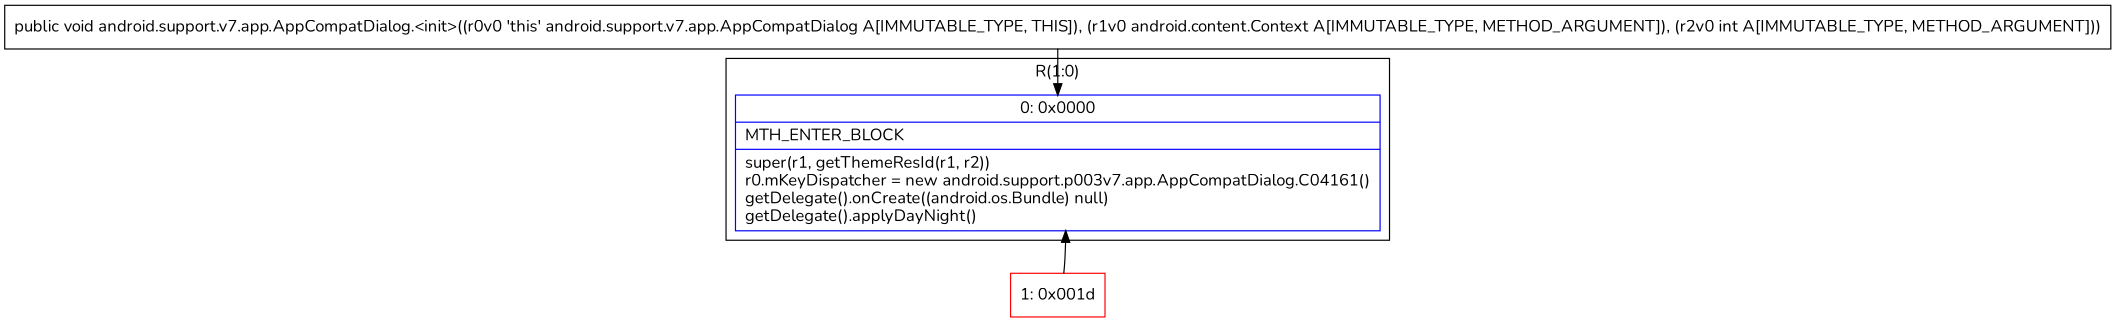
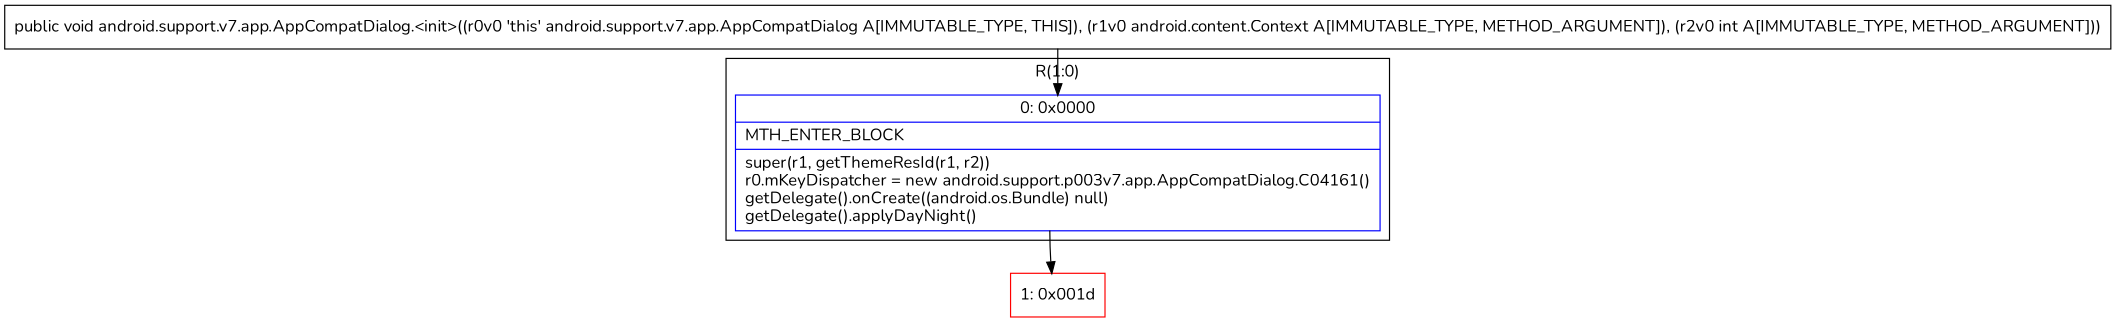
edge "1: 0x001d" -> "0: 0x0000": reversed
